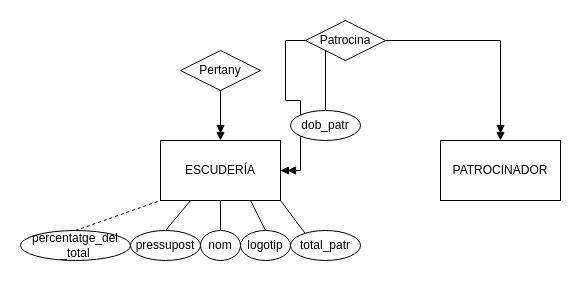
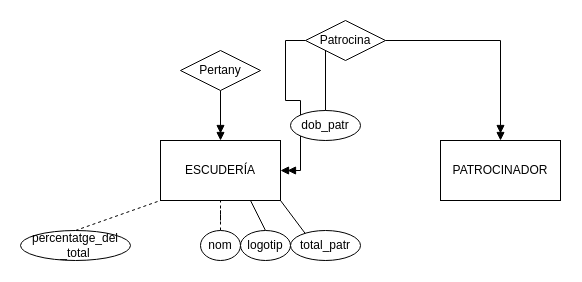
edge "ESCUDERÍA" -- "pressupost": removed
edge "ESCUDERÍA" -- "nom": style solid -> dashed
node "pressupost": removed
